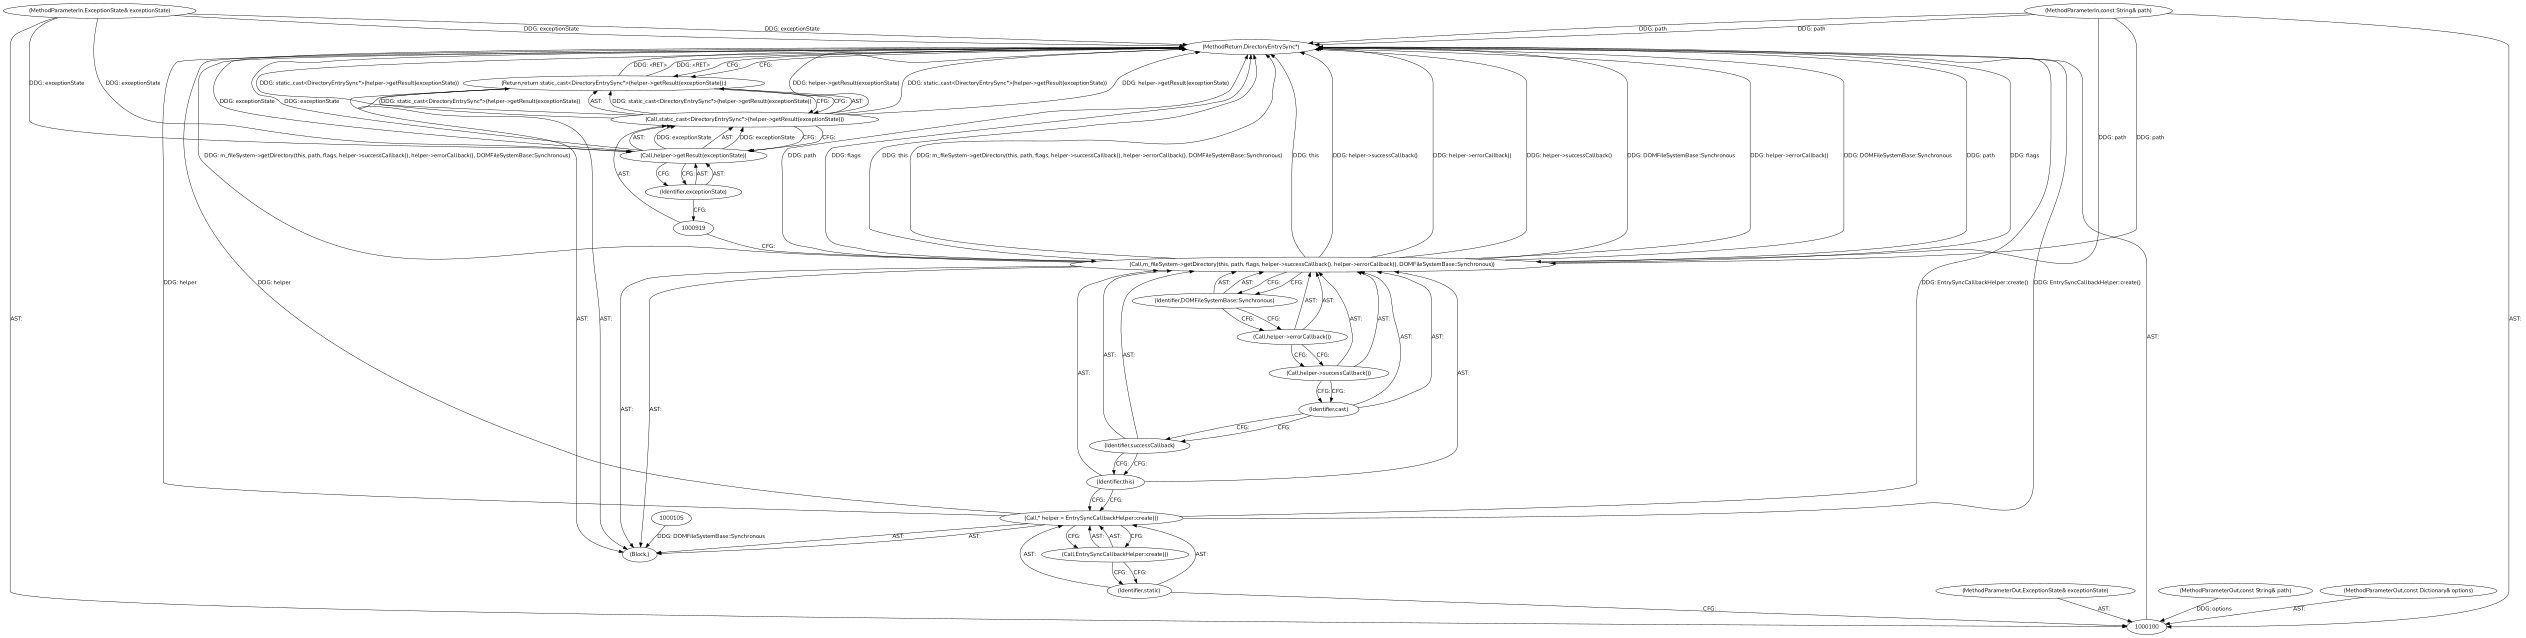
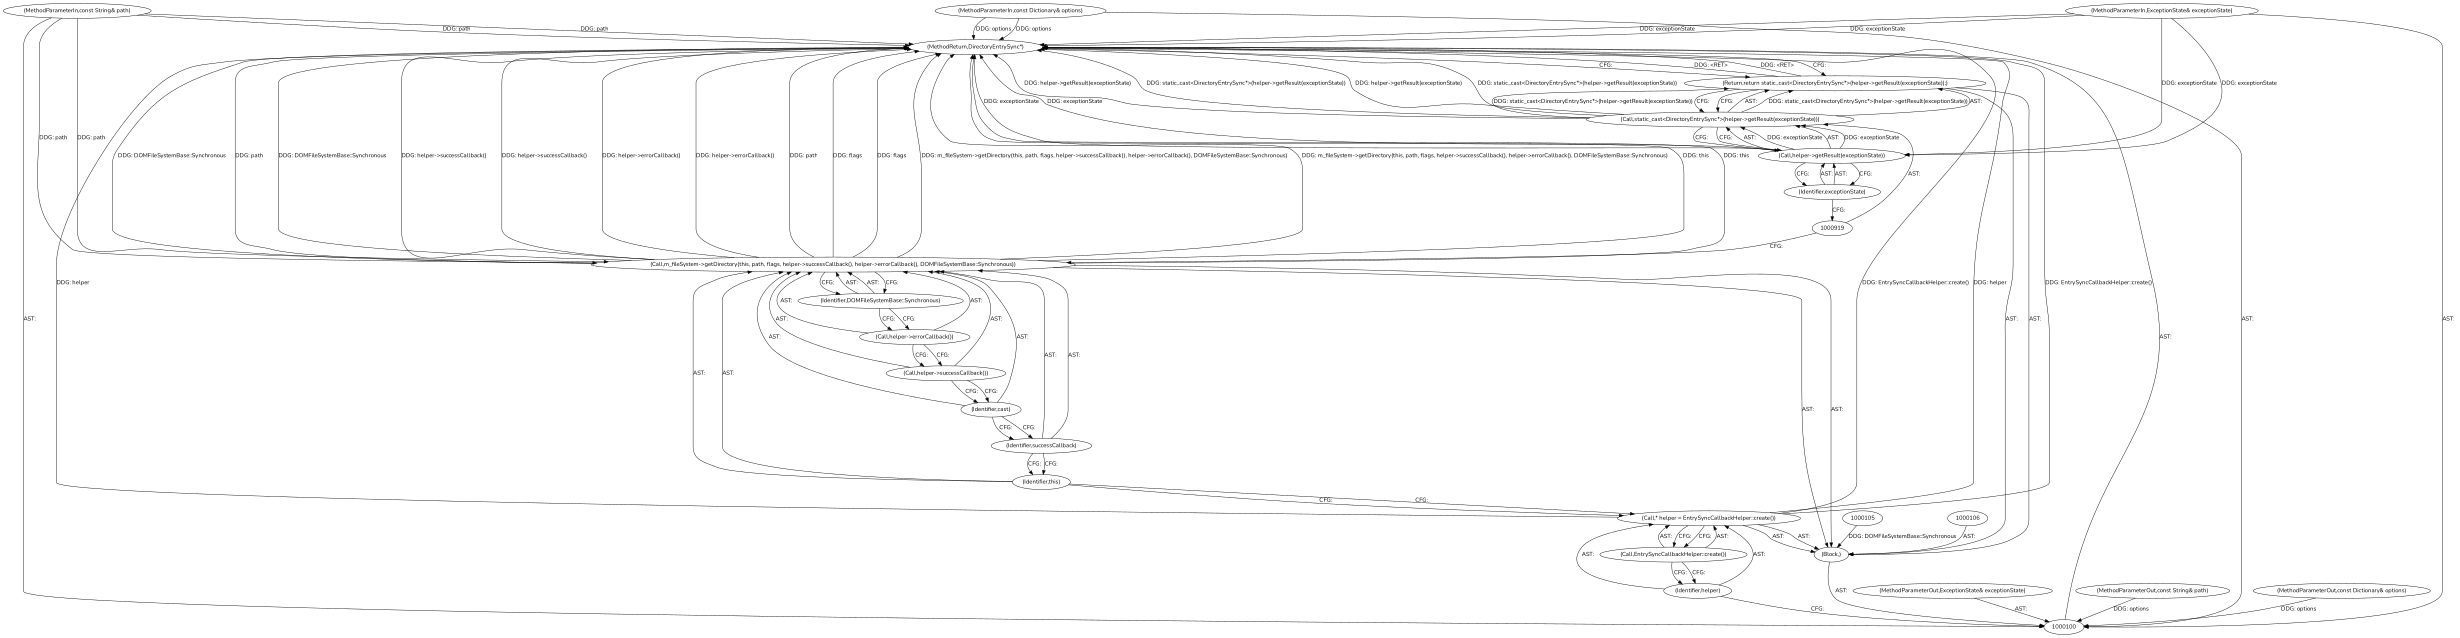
node "(MethodParameterIn,const Dictionary& options)": added
node "1000106": added
node "(Identifier,static)": label "(Identifier,static)" -> "(Identifier,helper)"
edge "(MethodParameterOut,const Dictionary& options)" -> "1000100": label "AST: " -> "DDG: options"
edge "(Block,)" -> "1000100": added, label "AST:"
